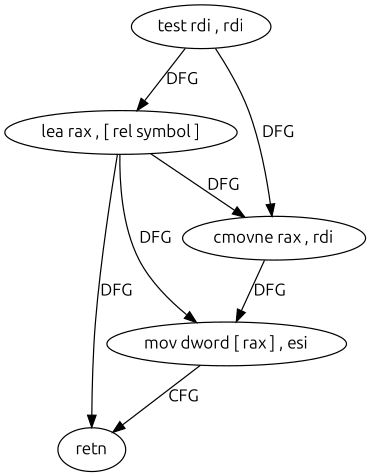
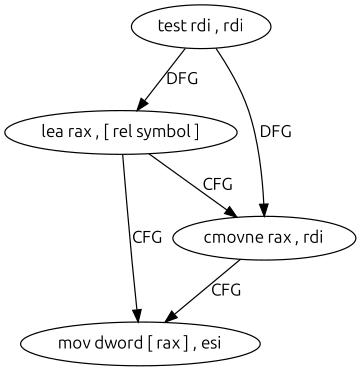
edge "lea rax , [ rel symbol ]" -> "cmovne rax , rdi": label "DFG" -> "CFG"
edge "lea rax , [ rel symbol ]" -> "mov dword [ rax ] , esi": label "DFG" -> "CFG"
edge "cmovne rax , rdi" -> "mov dword [ rax ] , esi": label "DFG" -> "CFG"
node "retn": removed
